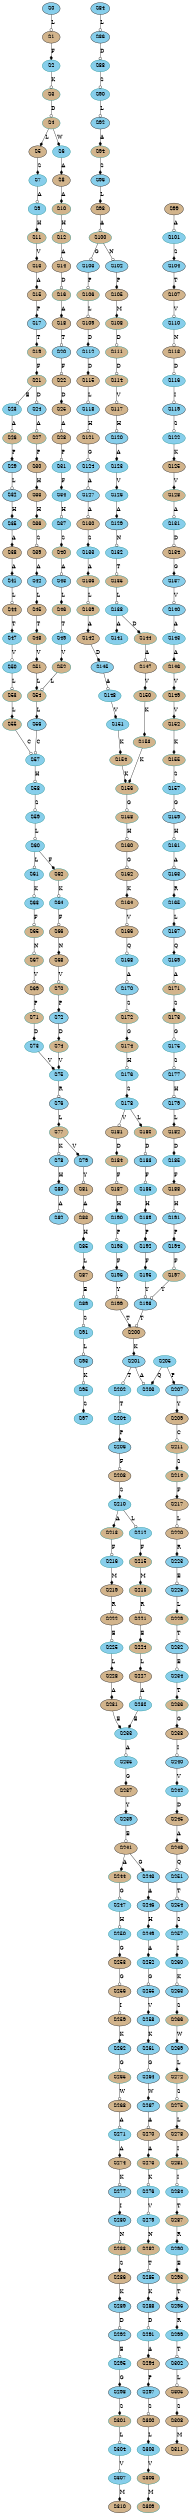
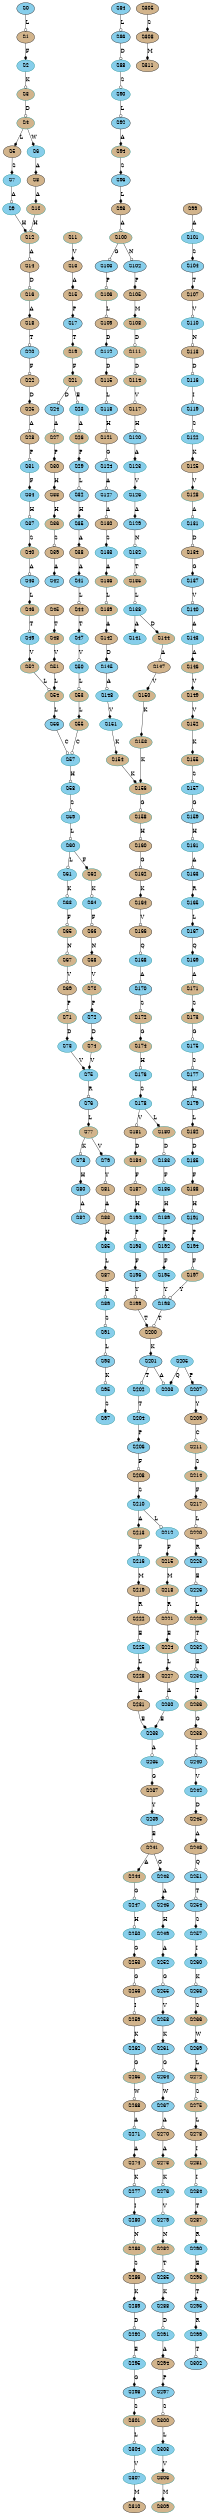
edge "S9" -> "S11": now "S9" -> "S12"
edge "S42" -> "S45": removed, label "L"
edge "S302" -> "S305": removed, label "L"
